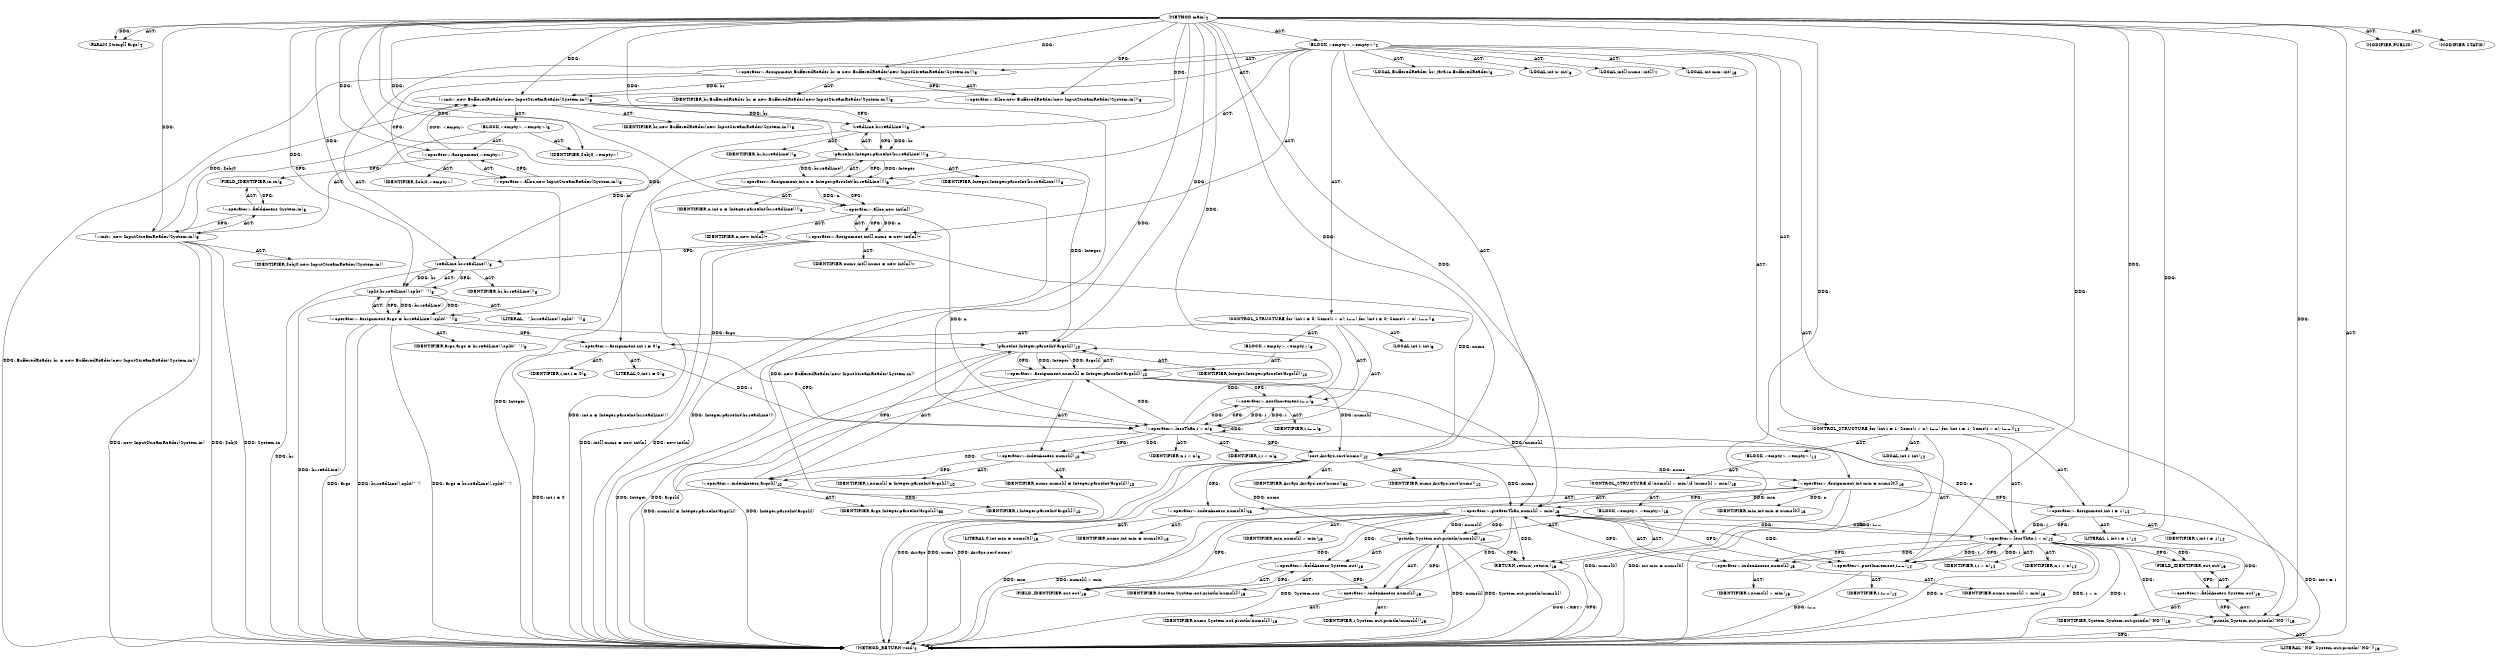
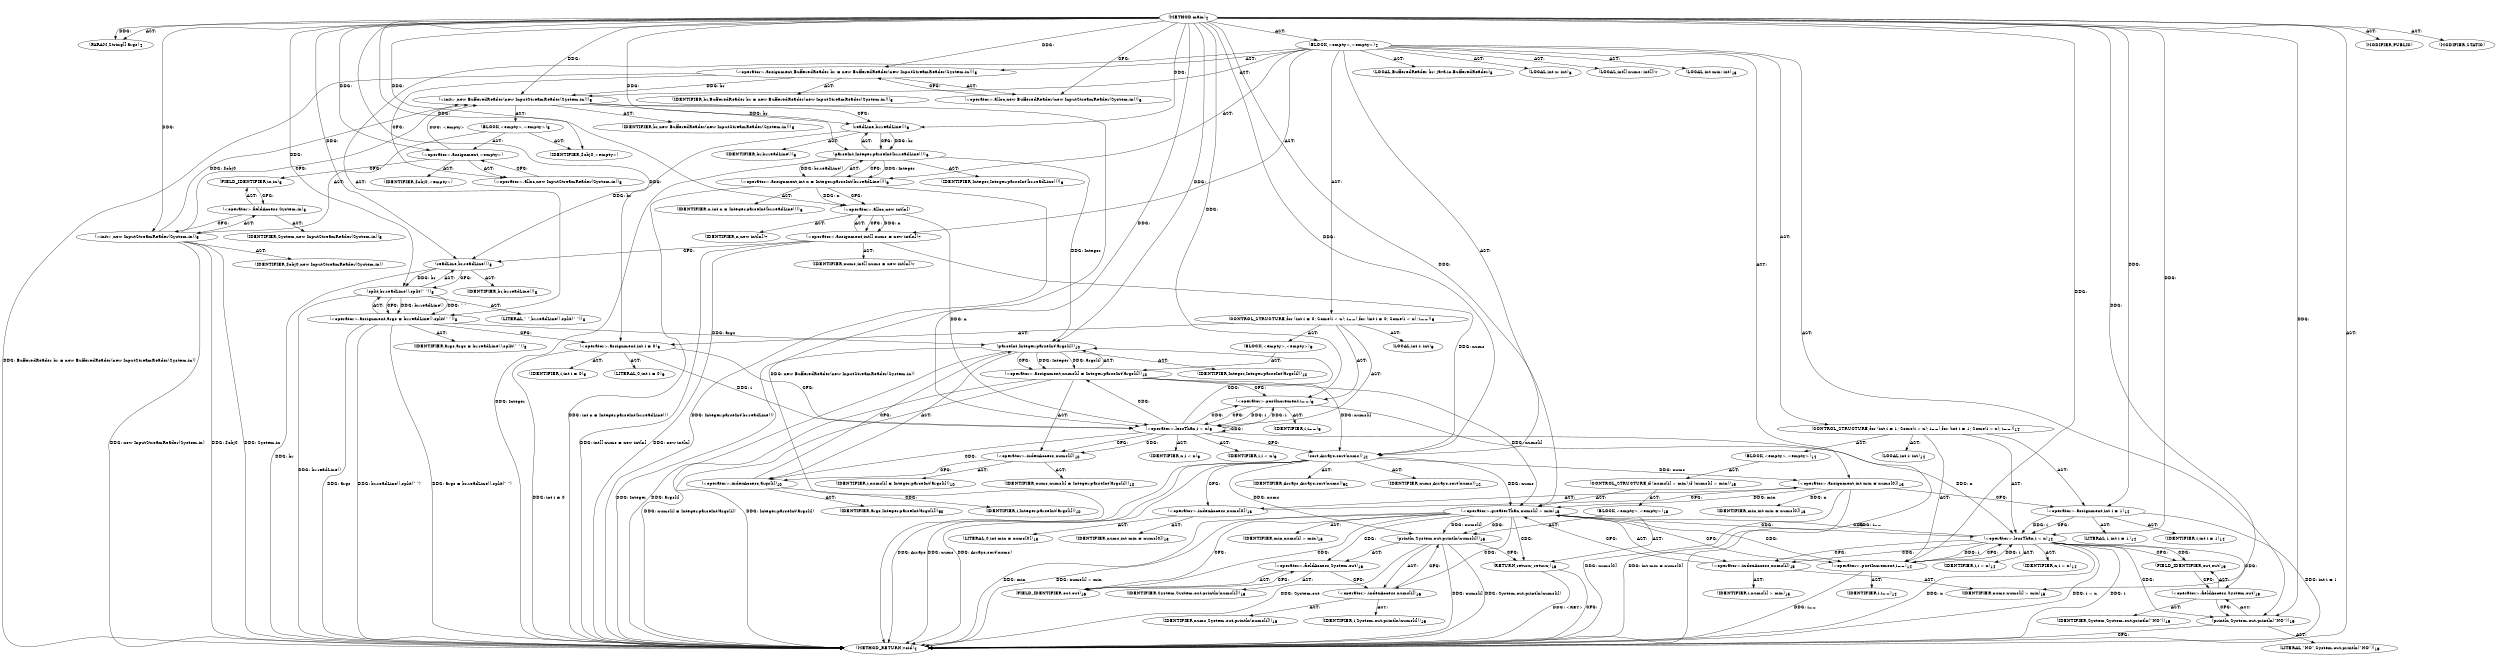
edge "(METHOD,main)" -> "(RETURN,return;,return;)": now "(METHOD,main)" -> "(IDENTIFIER,nums,nums[i] > min)"
node "(IDENTIFIER,System,new InputStreamReader(System.in))": added
node "(<operator>.indexAccess,nums[0])": text "23" -> "13"
